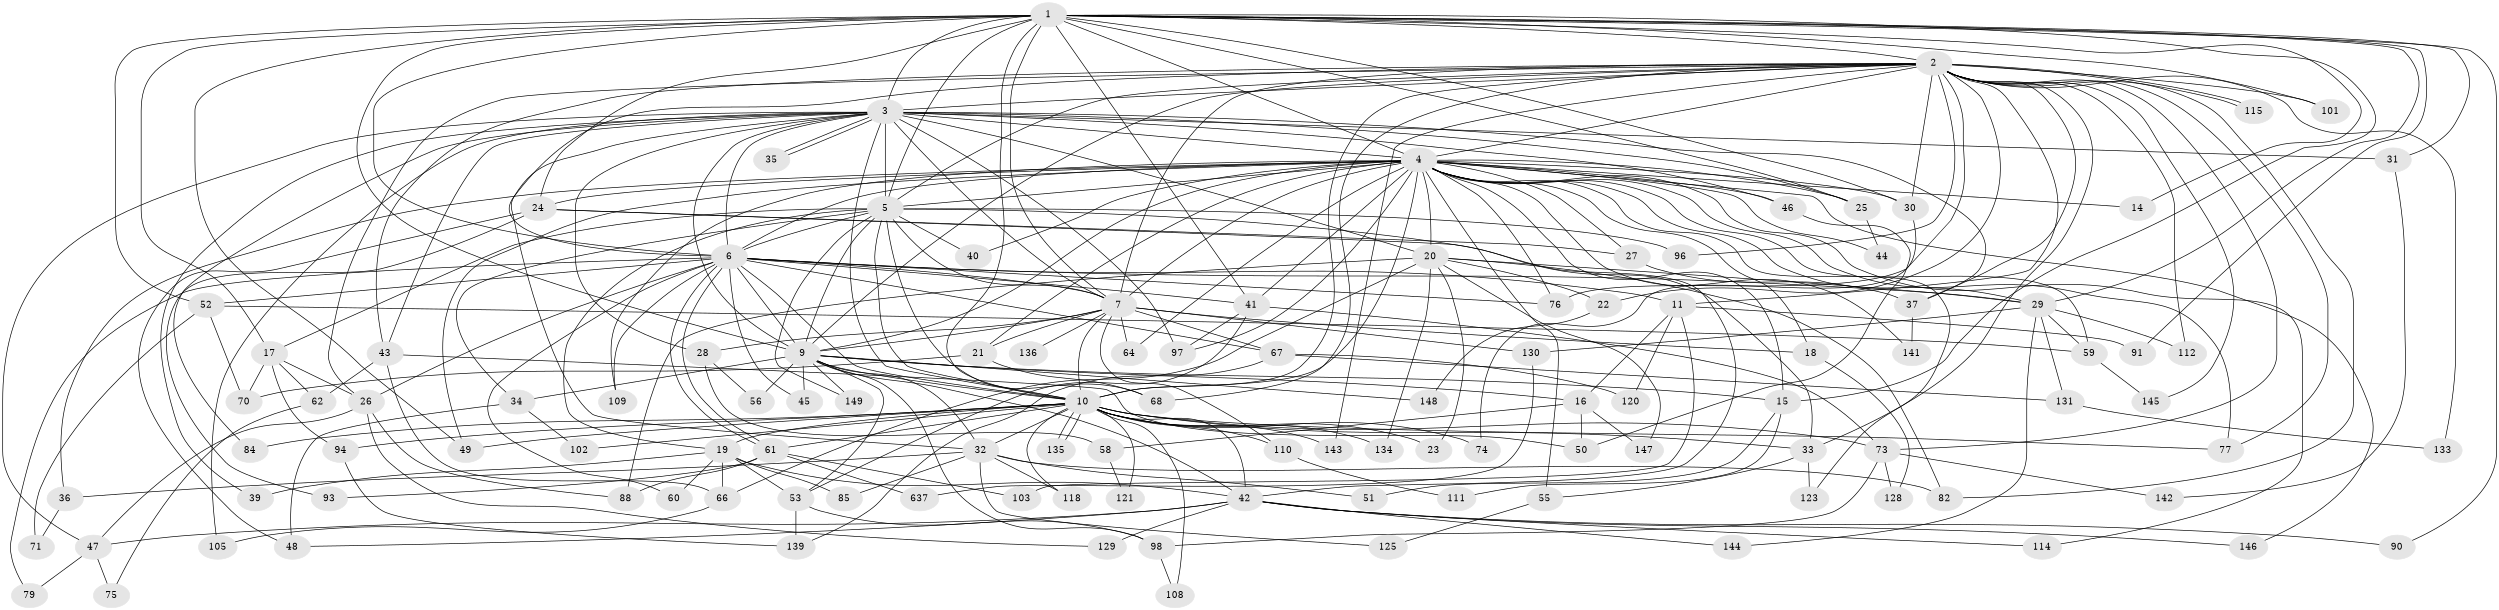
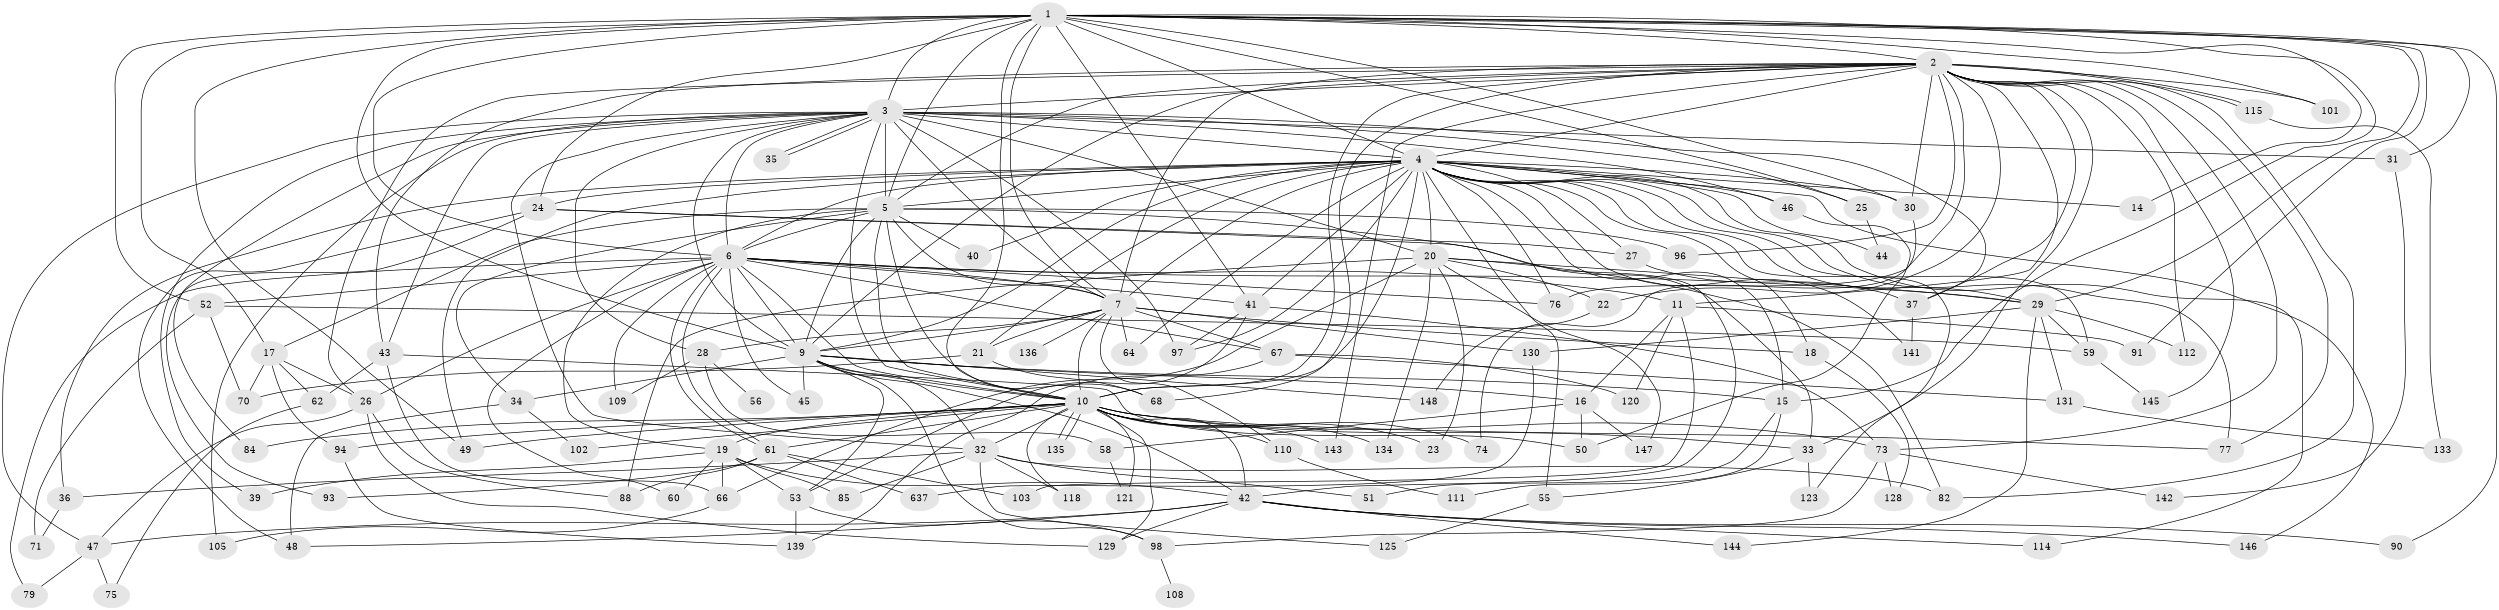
edge "2" -- "6": removed
edge "2" -- "133": now "115" -- "133"
edge "4" -- "25": removed
edge "4" -- "109": now "28" -- "109"
edge "9" -- "56": removed
node "149": removed
edge "10" -- "108": now "10" -- "129"
